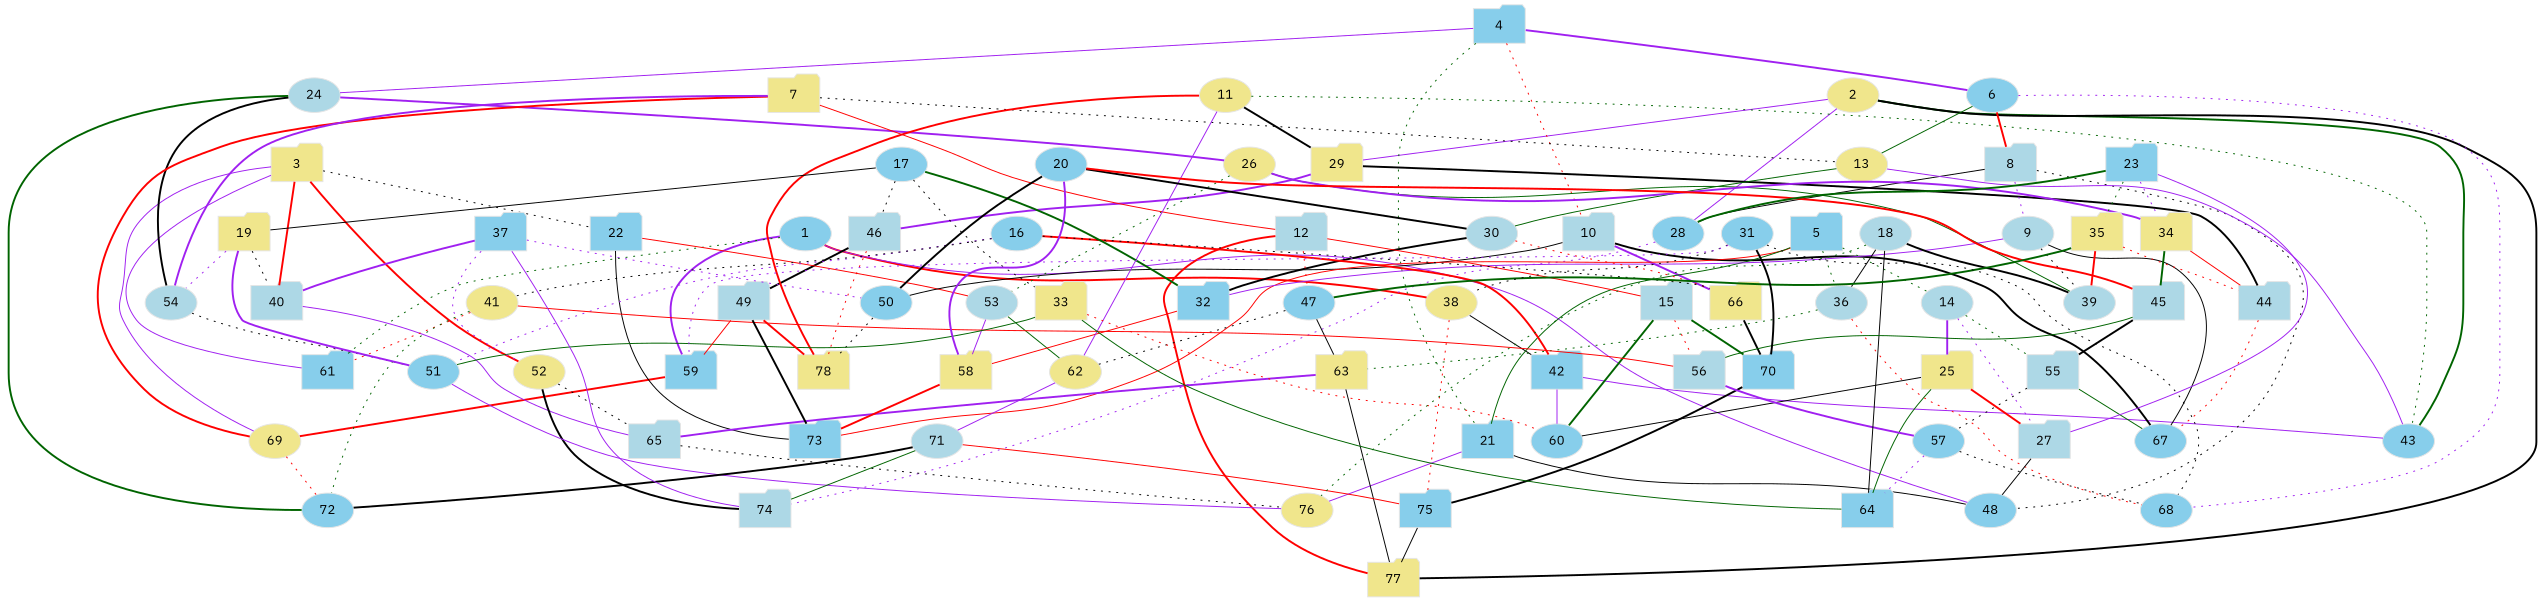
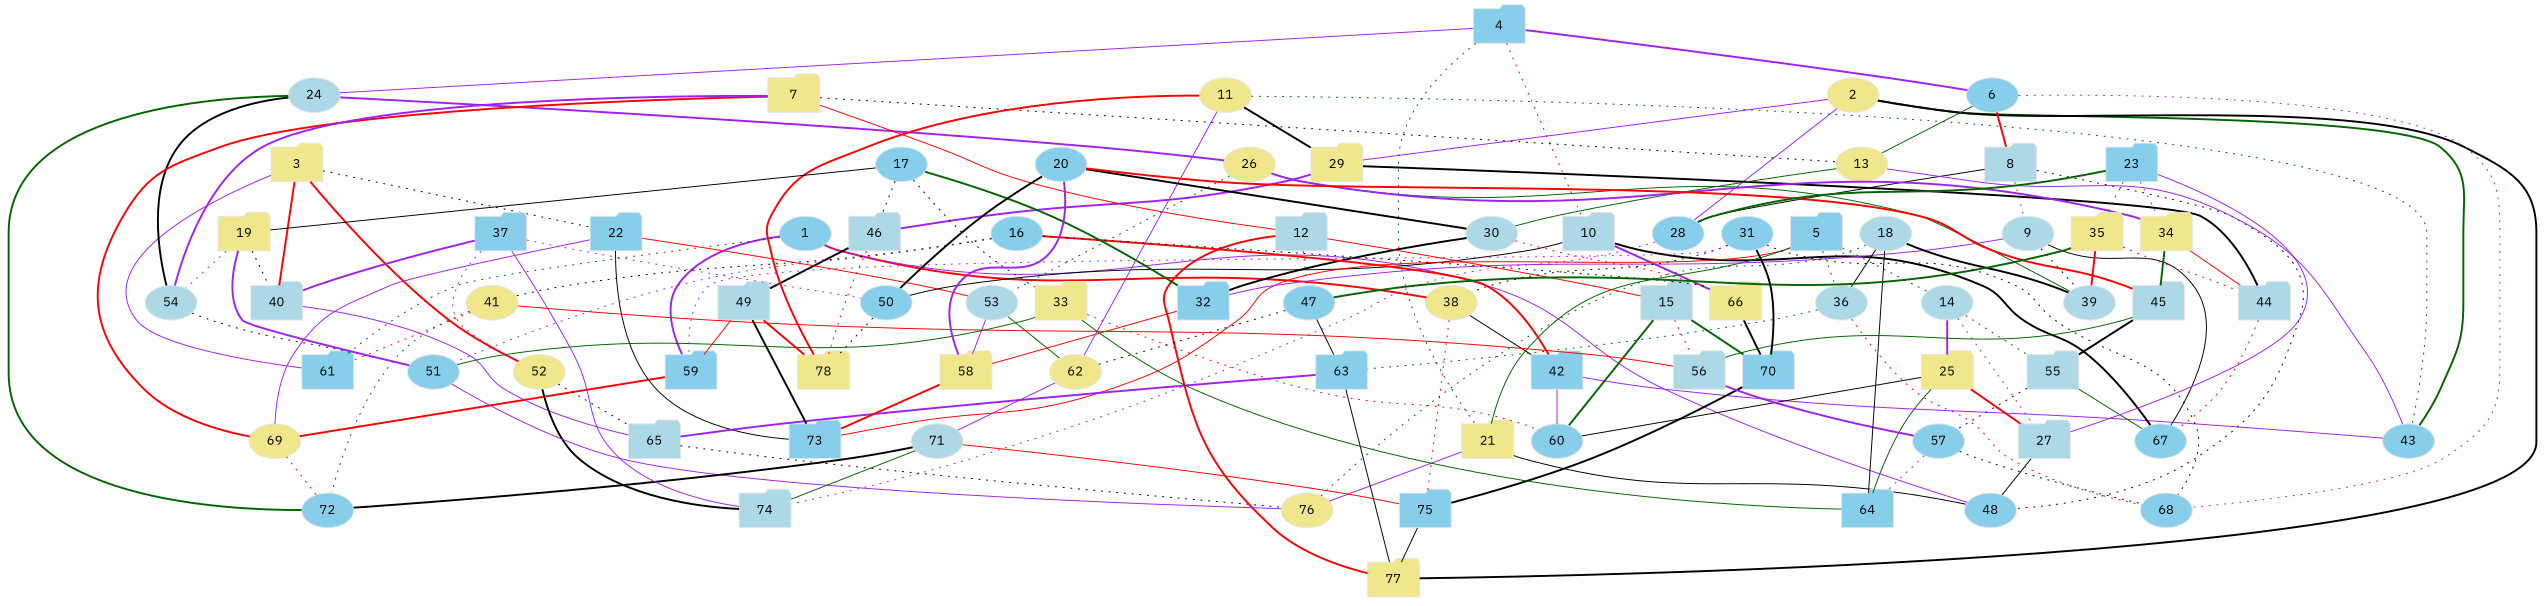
edge "3" -- "69": now "22" -- "69"
node "63": fillcolor khaki -> skyblue
node "21": fillcolor skyblue -> khaki
